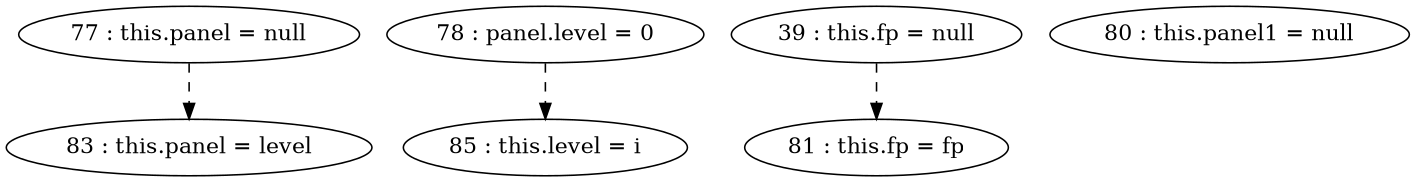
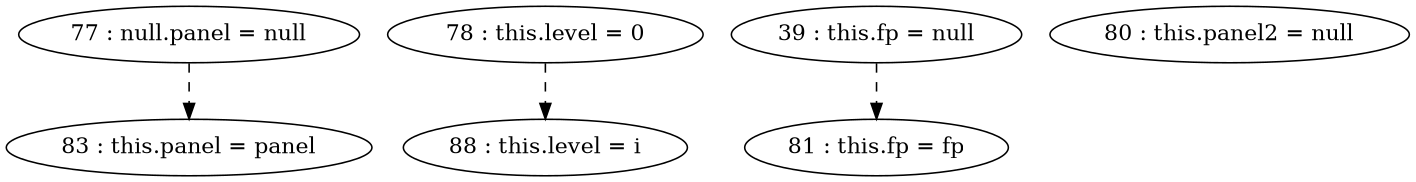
node "77 : this.panel = null": label "77 : this.panel = null" -> "77 : null.panel = null"
node "78 : panel.level = 0": label "78 : panel.level = 0" -> "78 : this.level = 0"
node "80 : this.panel1 = null": label "80 : this.panel1 = null" -> "80 : this.panel2 = null"
node "83 : this.panel = level": label "83 : this.panel = level" -> "83 : this.panel = panel"
node "85 : this.level = i": label "85 : this.level = i" -> "88 : this.level = i"
